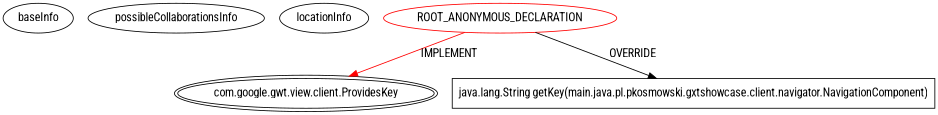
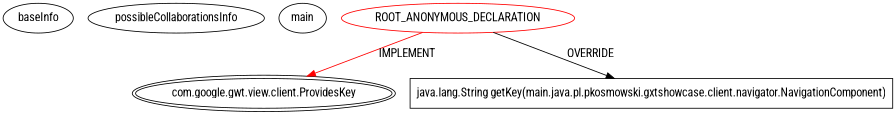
node "locationInfo": label "locationInfo" -> "main"
